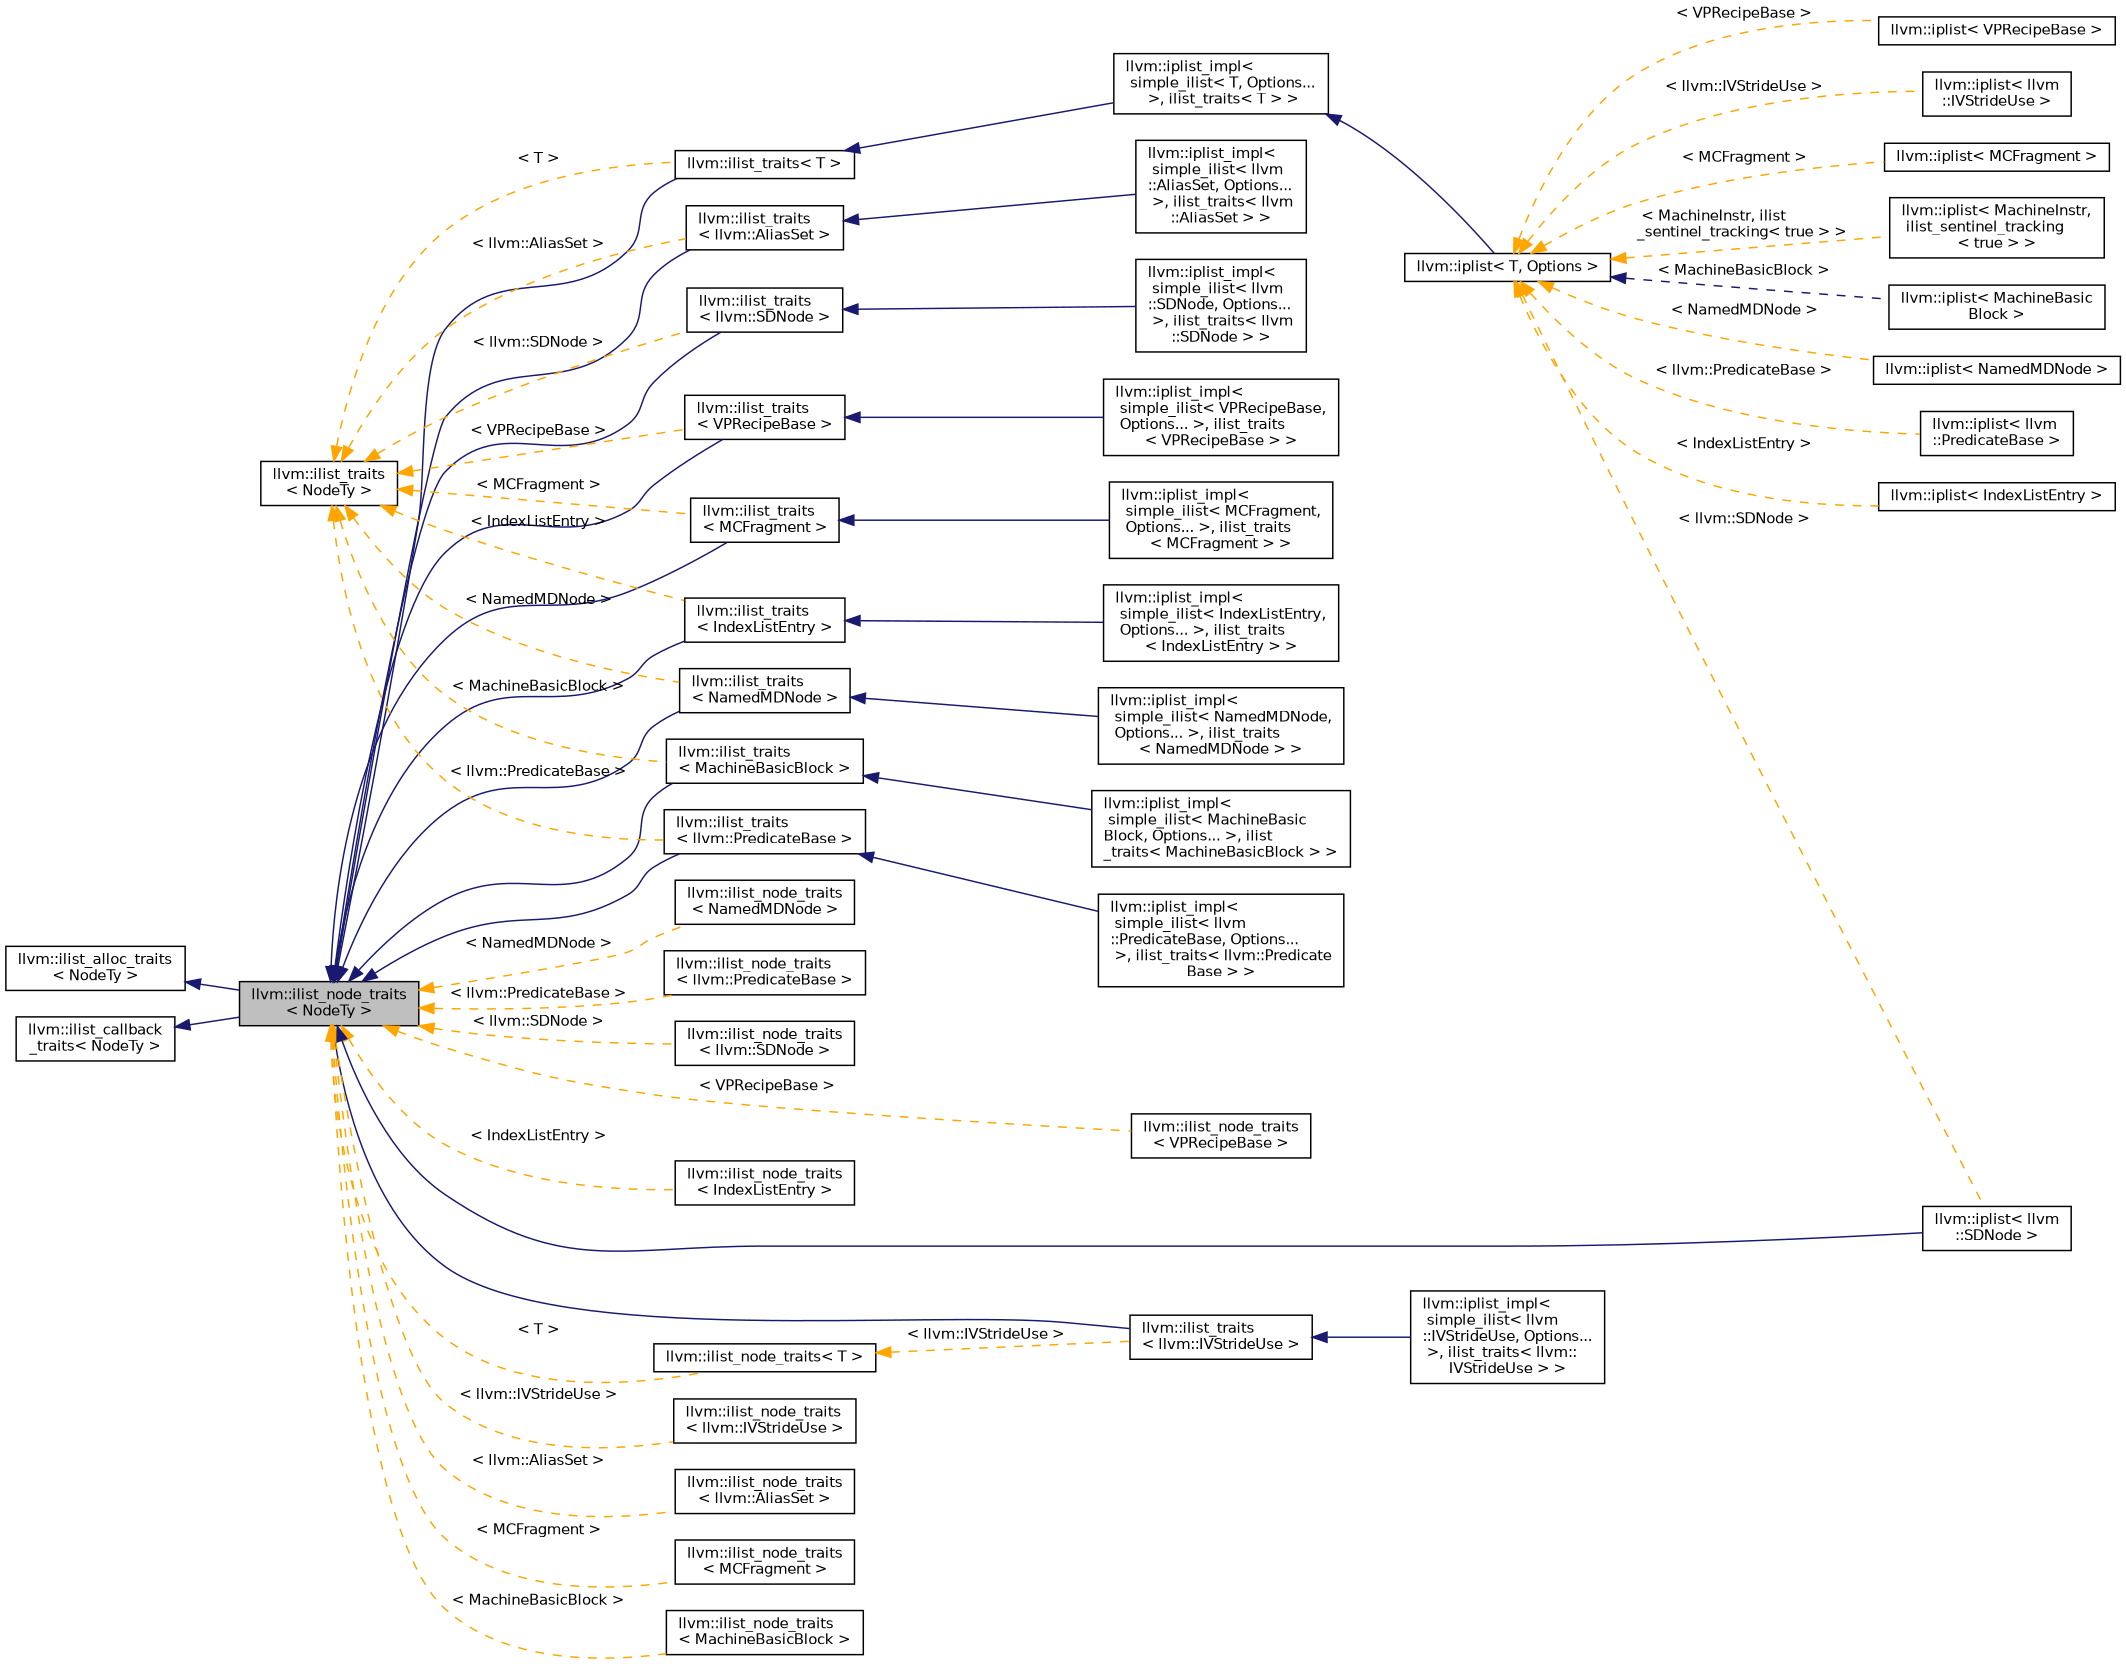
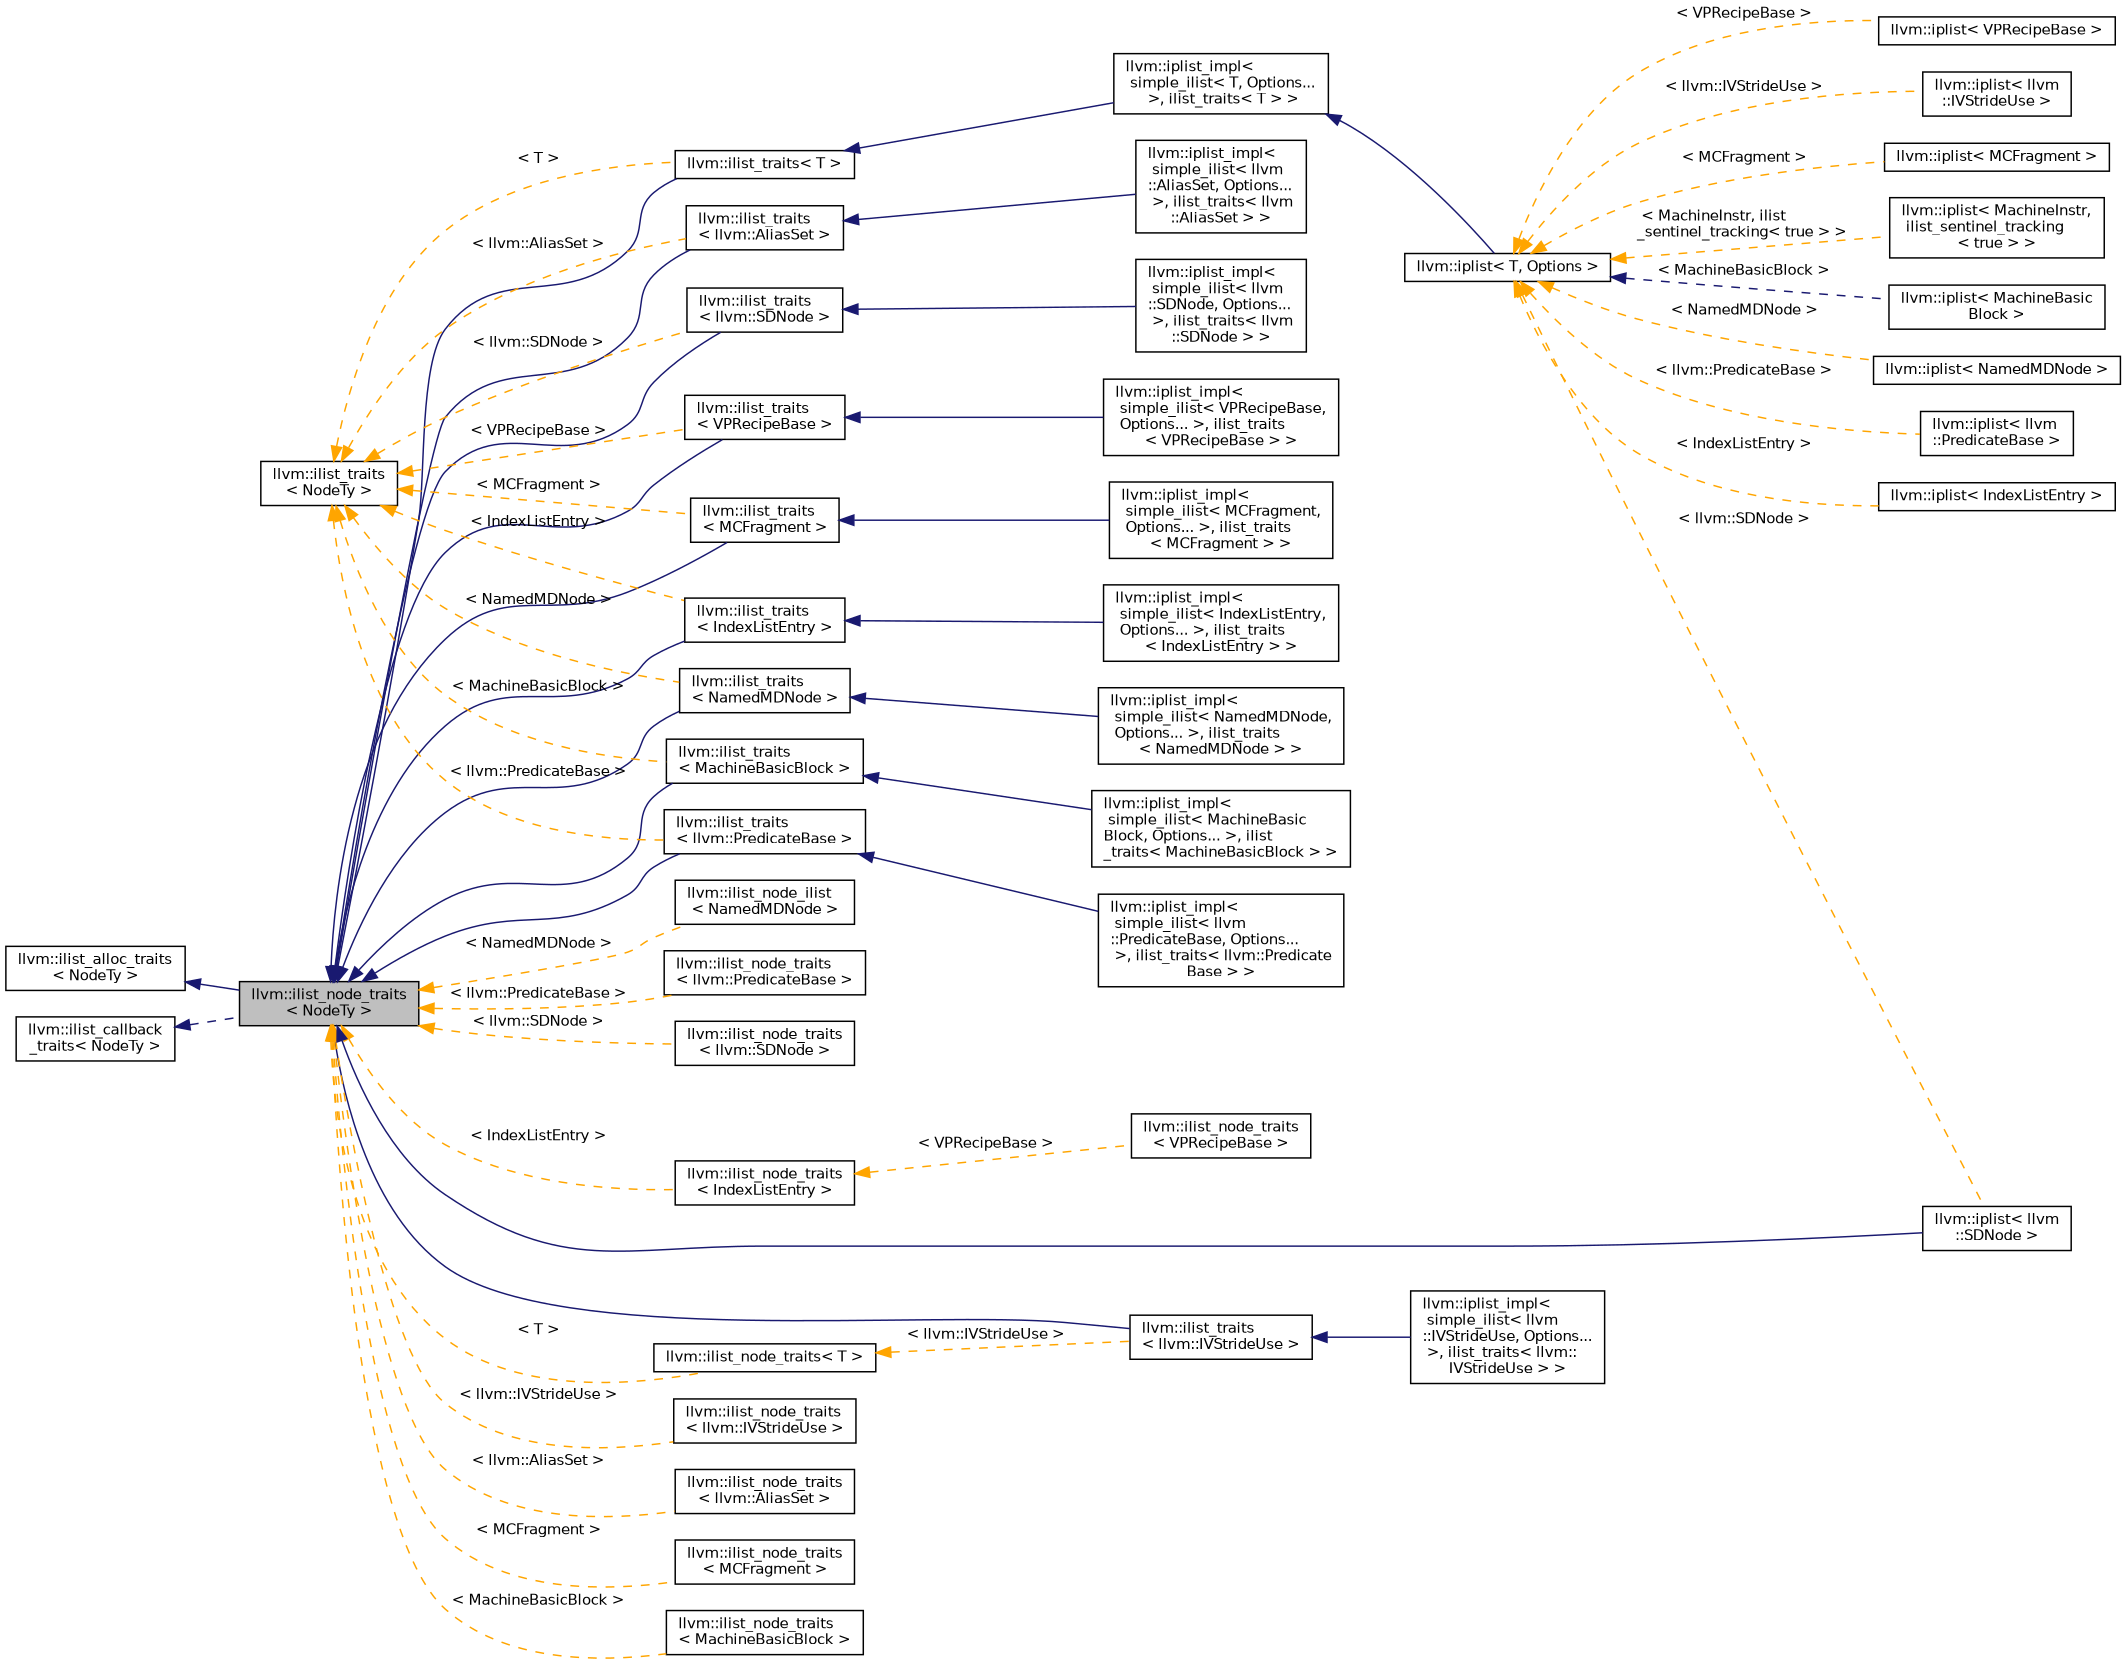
node "llvm::ilist_node_traits < NamedMDNode >": label "llvm::ilist_node_traits < NamedMDNode >" -> "llvm::ilist_node_ilist < NamedMDNode >"
edge "llvm::ilist_node_traits < NodeTy >" -> "llvm::ilist_callback _traits< NodeTy >": style solid -> dashed
edge "llvm::ilist_node_traits < VPRecipeBase >" -> "llvm::ilist_node_traits < NodeTy >": now "llvm::ilist_node_traits < VPRecipeBase >" -> "llvm::ilist_node_traits < IndexListEntry >"
